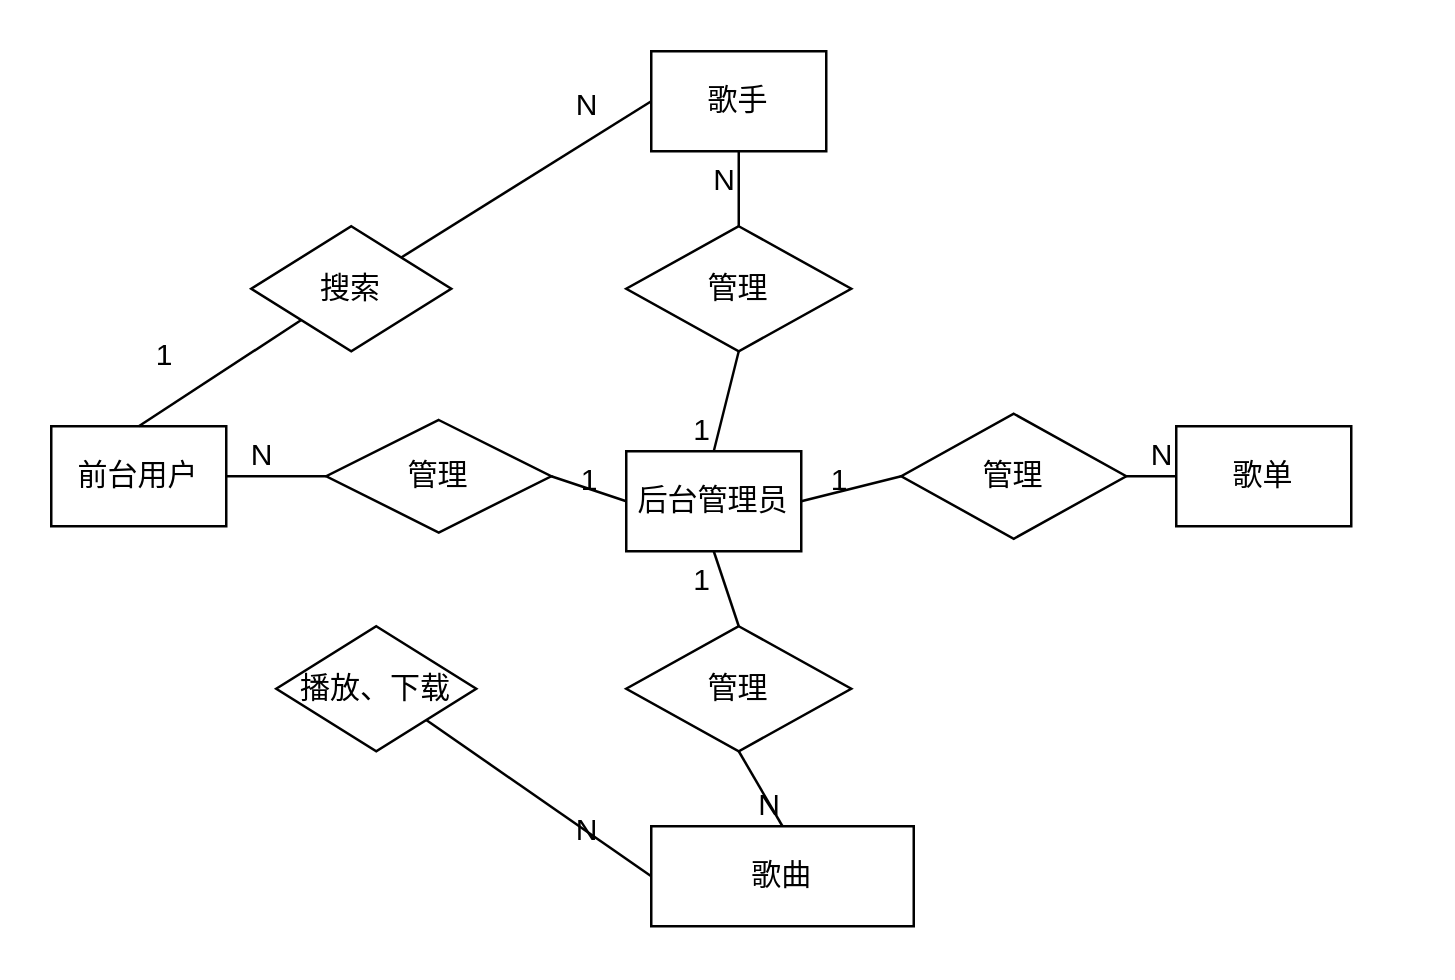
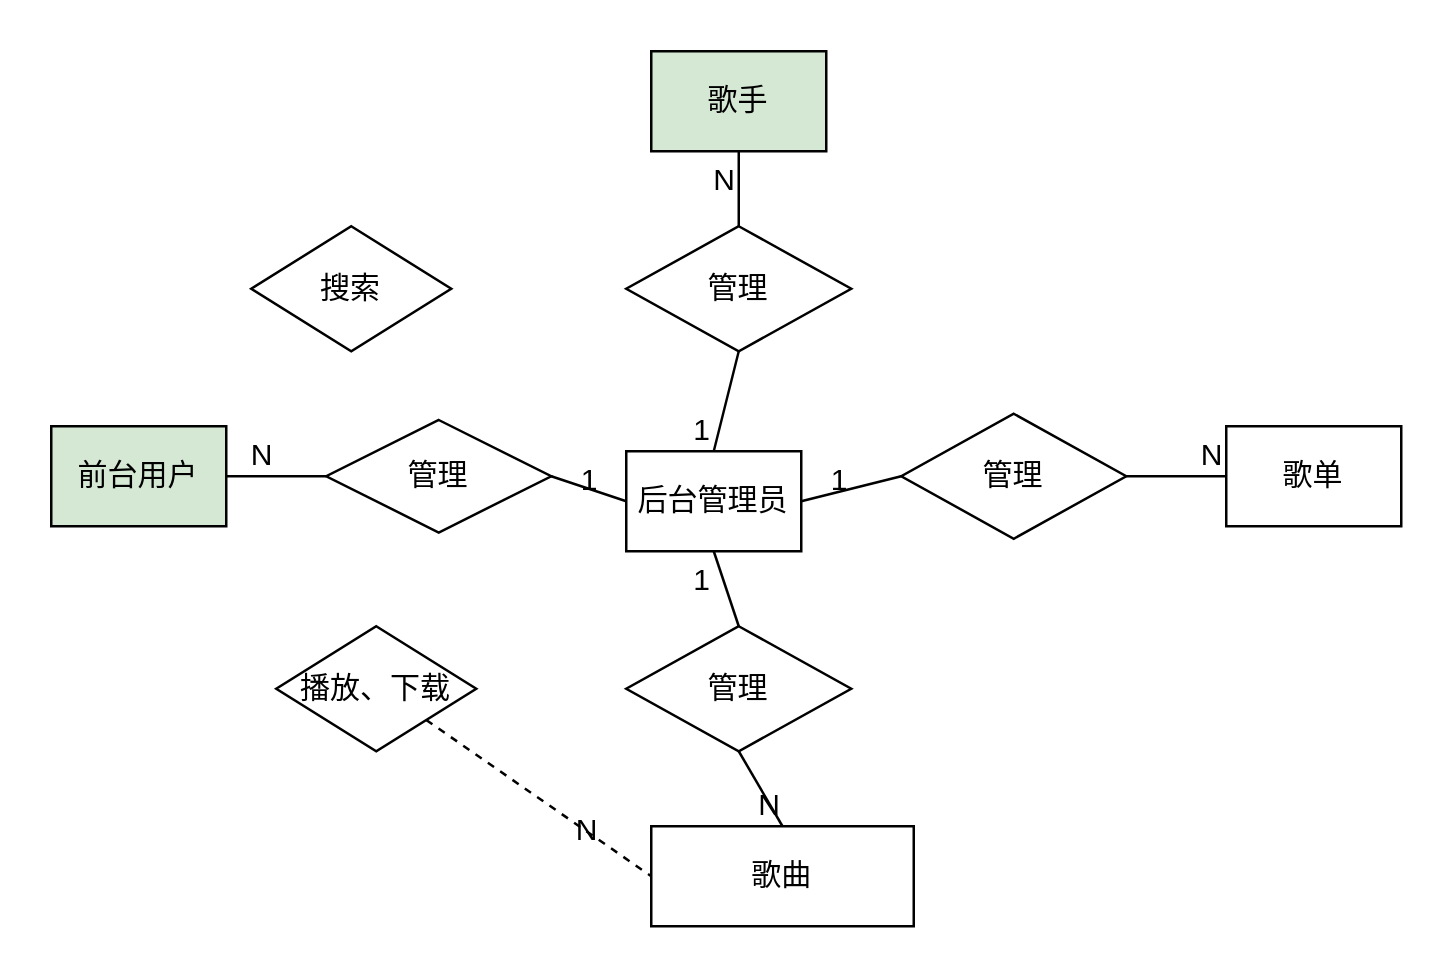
node "歌手": fillcolor #ffffff -> #d5e8d4
edge "歌手" -- "搜索": removed, label "N"
edge "搜索" -- "前台用户": removed, label "1"
node "前台用户": fillcolor #ffffff -> #d5e8d4
node "歌单": moved (1264, 476) -> (1314, 476)
edge "播放、下载" -- "歌曲": style solid -> dashed
